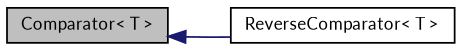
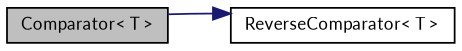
edge "ReverseComparator< T >" -> "Comparator< T >": reversed
